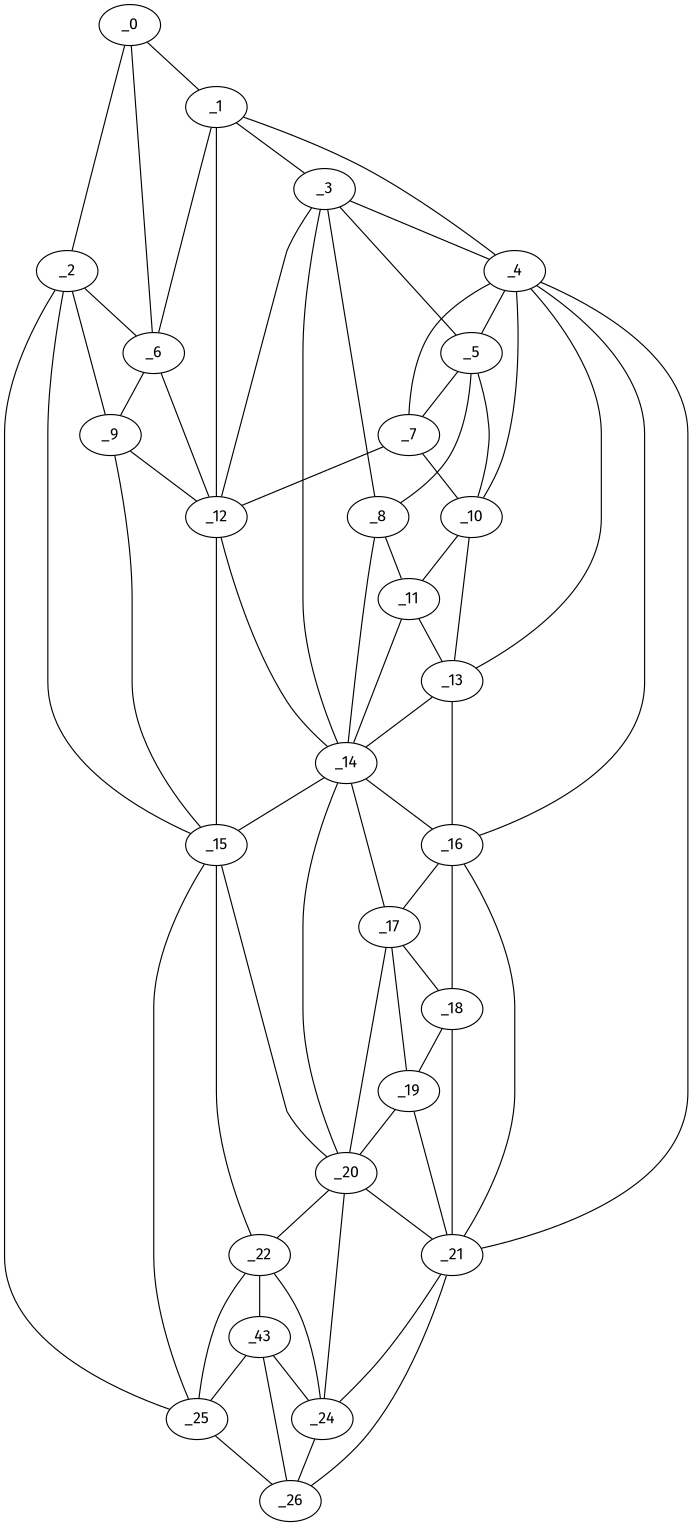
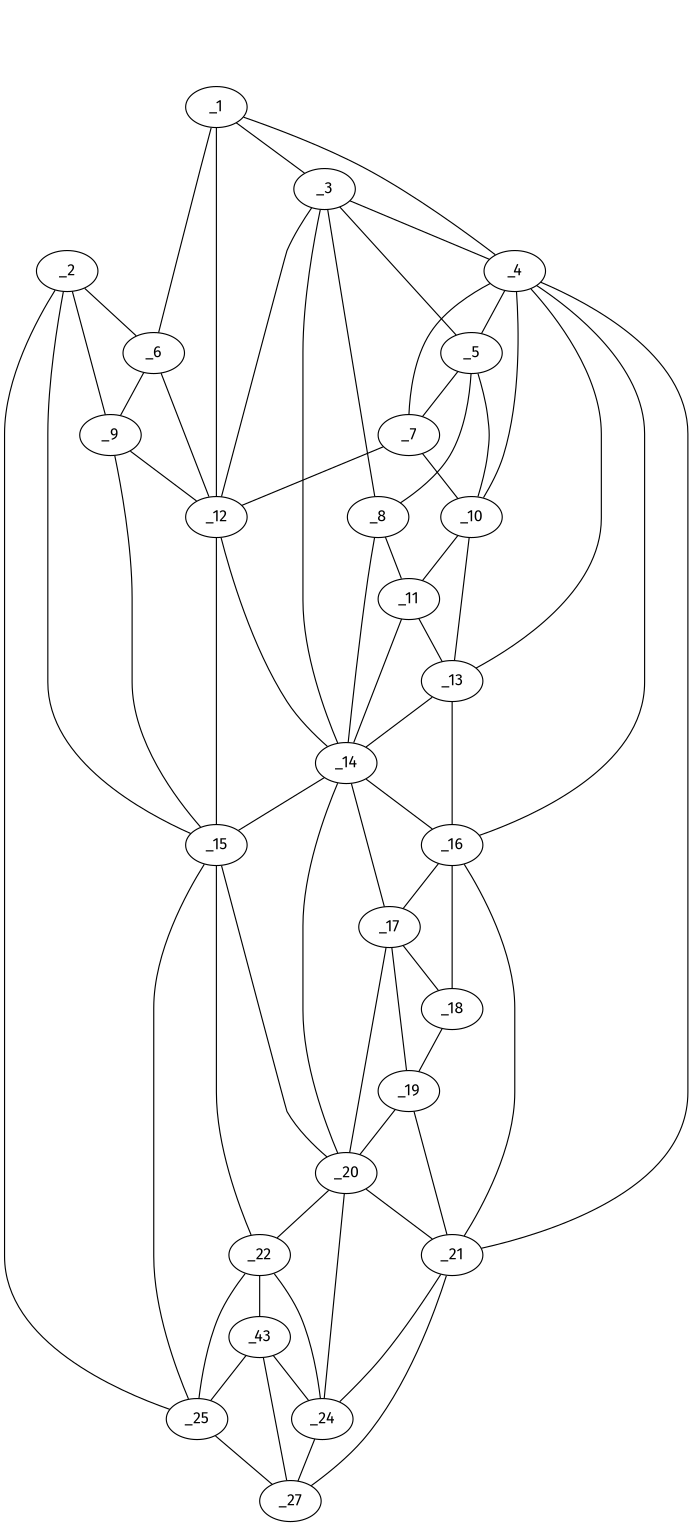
node "_0": removed
edge "_18" -- "_21": removed
node "_26": label "_26" -> "_27"
